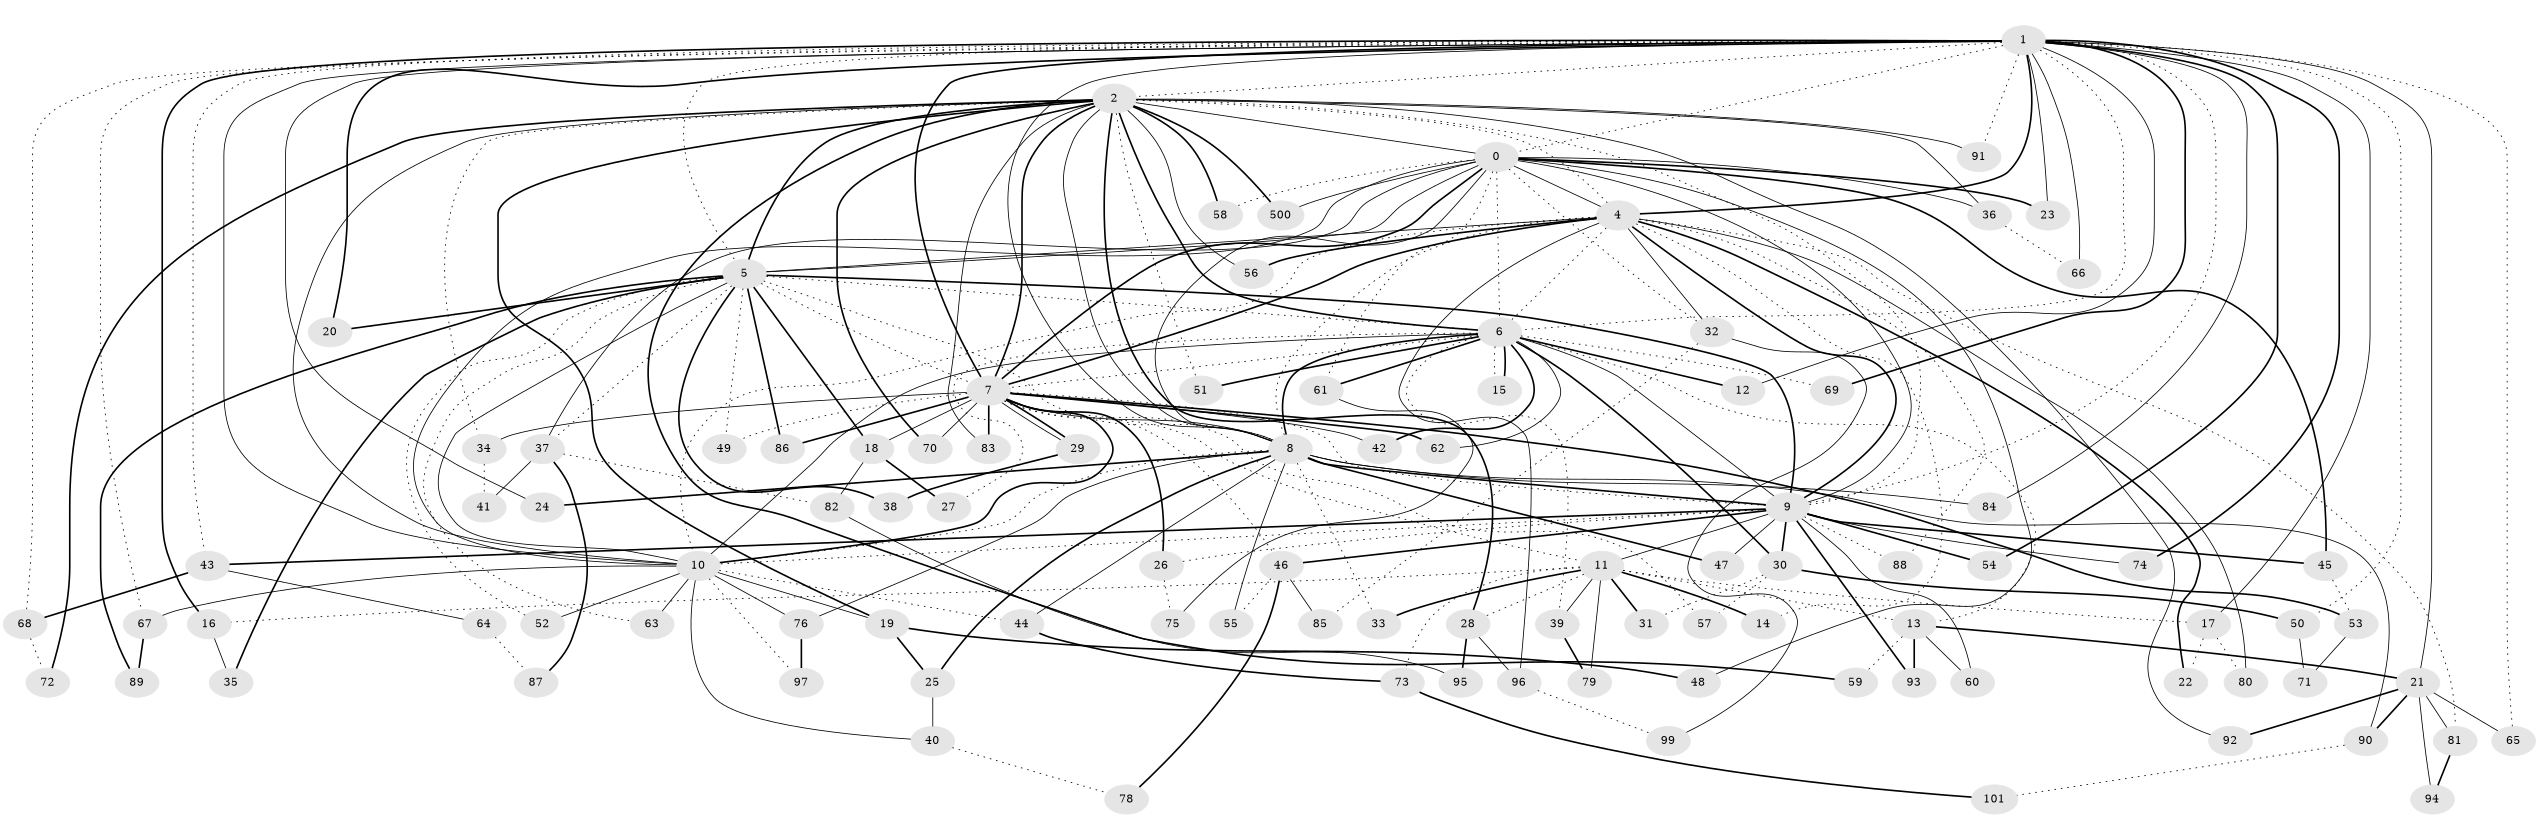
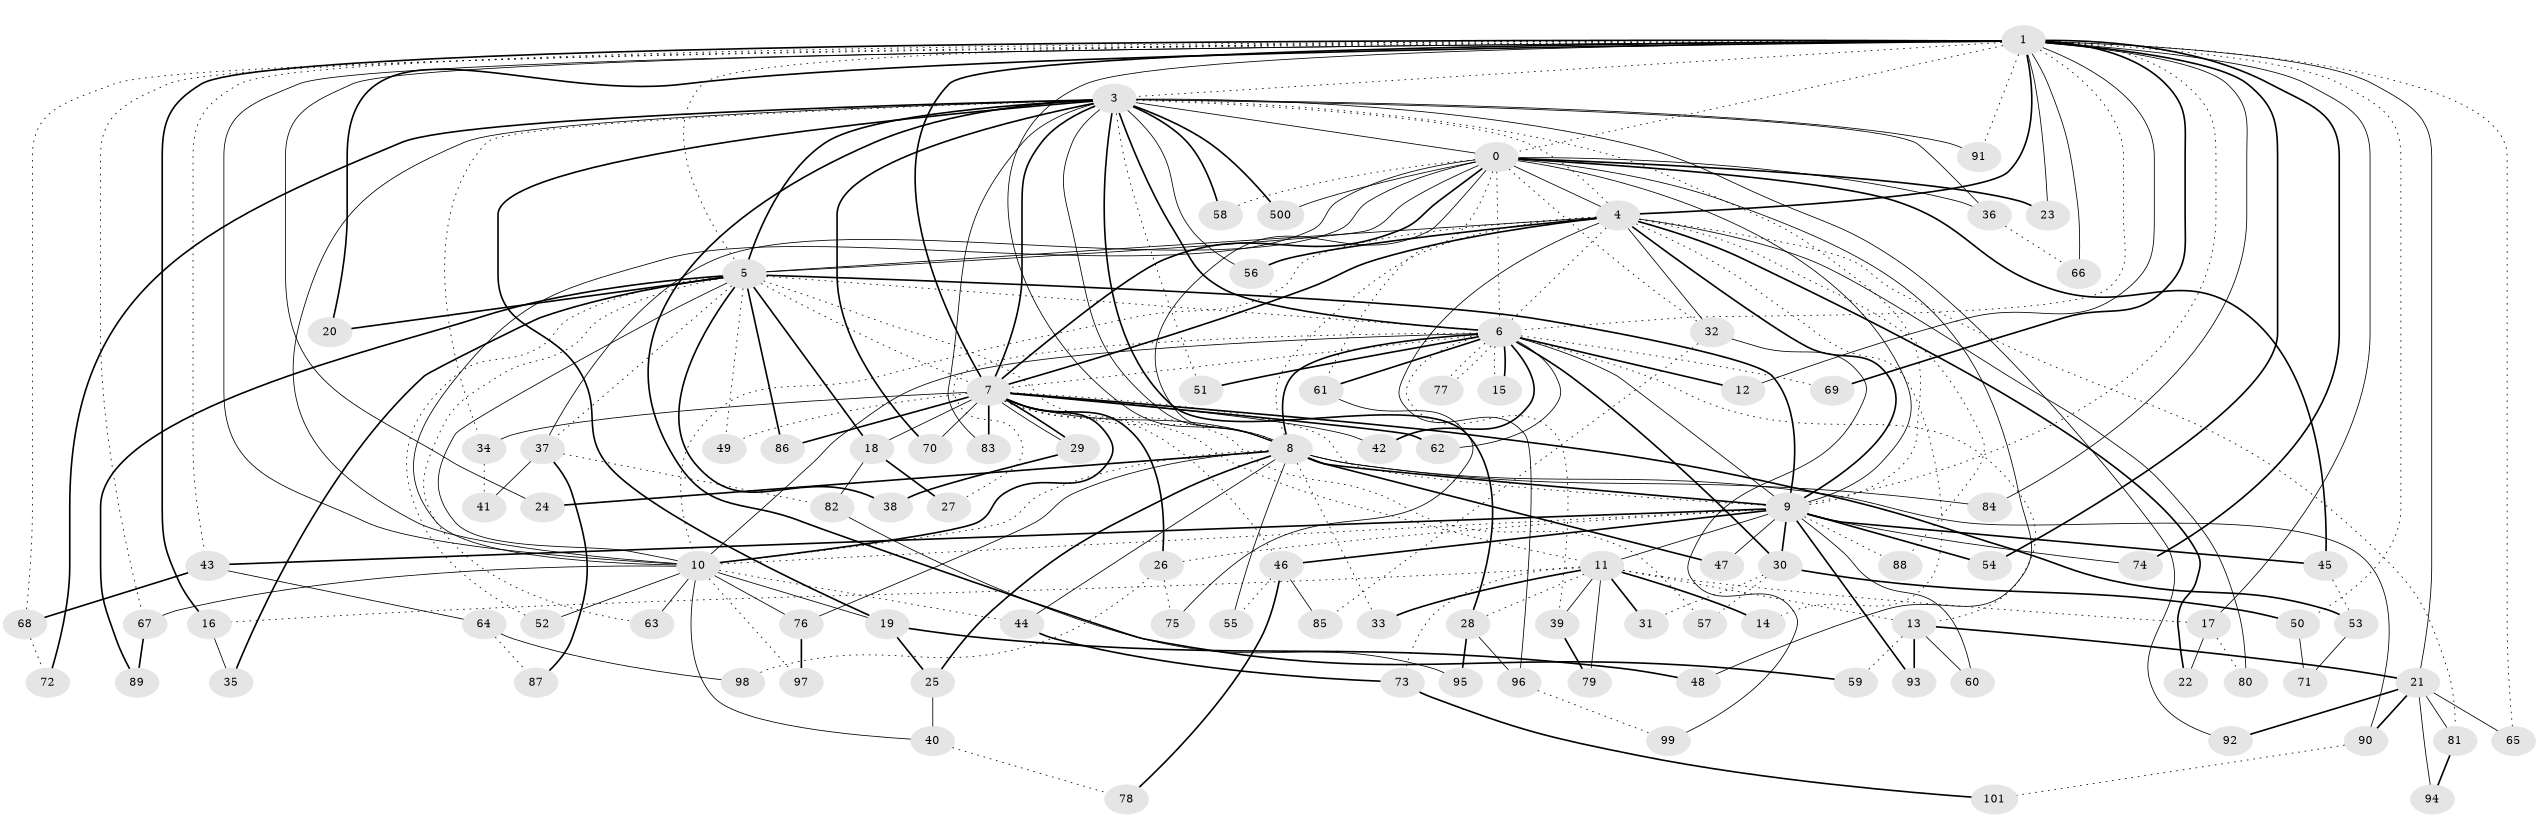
node "2": label "2" -> "3"
node "77": added
edge "17" -- "22": style dotted -> solid
node "98": added
